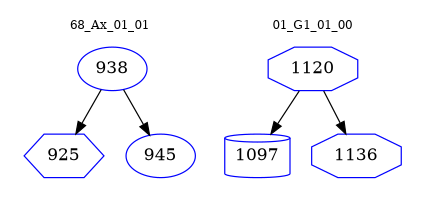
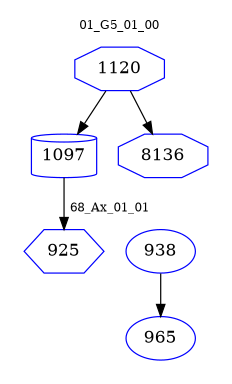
cluster "01_G1_01_00": label "01_G1_01_00" -> "01_G5_01_00"
edge "938" -> "925": now "1097" -> "925"
node "945": label "945" -> "965"
node "1136": label "1136" -> "8136"
